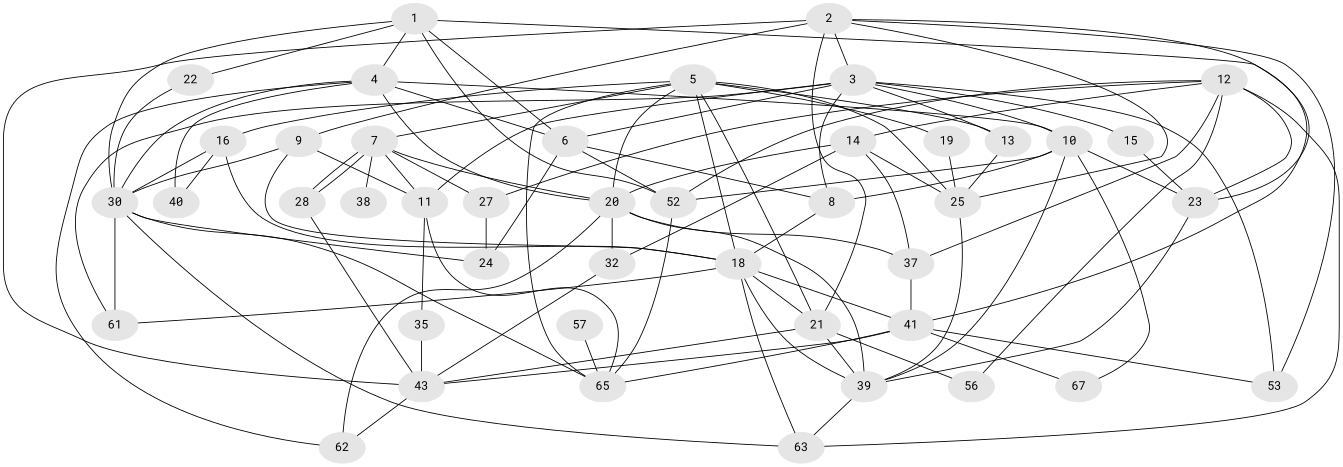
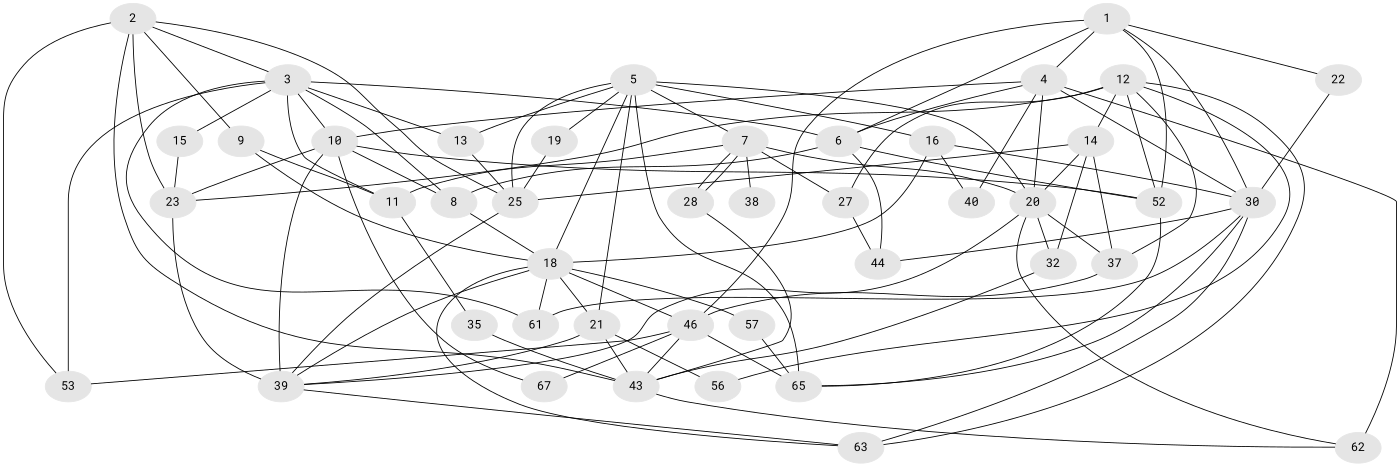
edge "9" -- "30": removed
edge "2" -- "21": removed
node "24": label "24" -> "44"
edge "18" -- "57": added
edge "11" -- "65": removed
node "41": label "41" -> "46"
